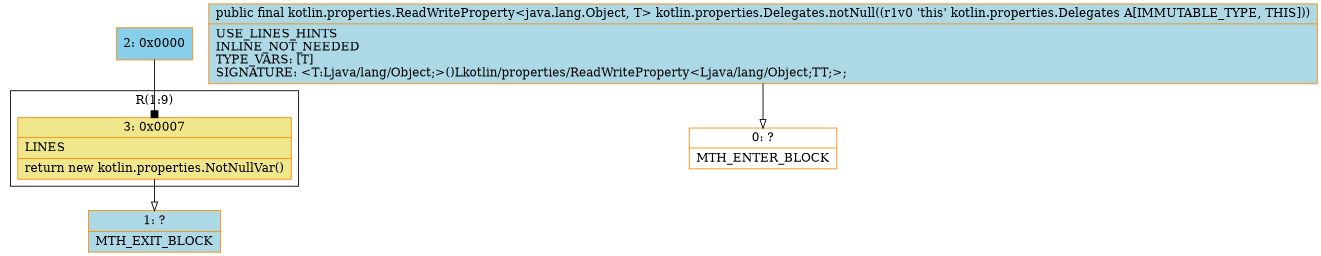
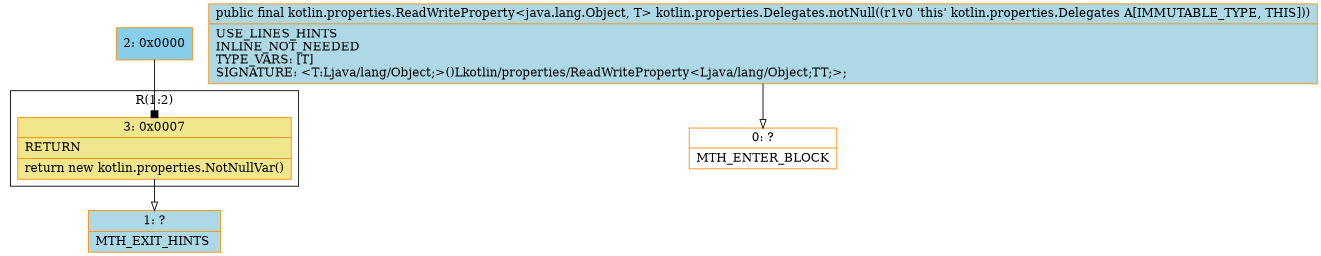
cluster "R(1:9)": label "R(1:9)" -> "R(1:2)"
node "3: 0x0007": text "LINES" -> "RETURN"
node "1: ?": text "MTH_EXIT_BLOCK" -> "MTH_EXIT_HINTS"
